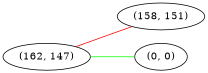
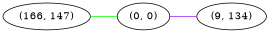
node "(158, 151)": removed
node "(9, 134)": added
node "(162, 147)": label "(162, 147)" -> "(166, 147)"
